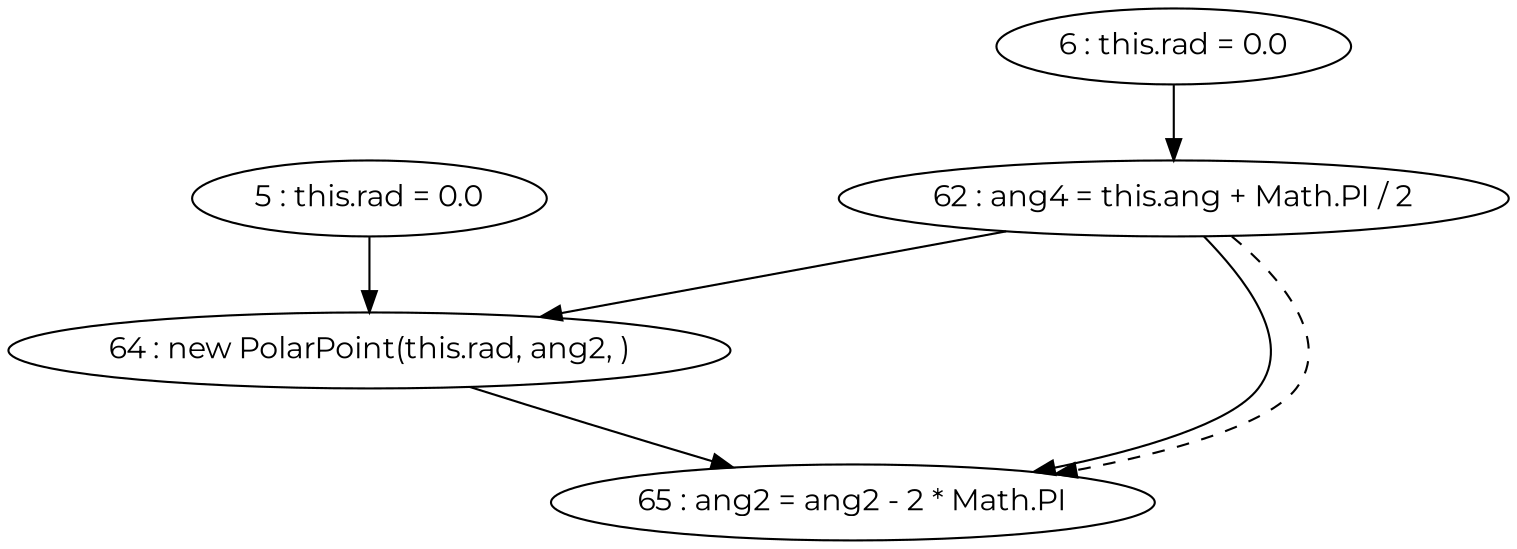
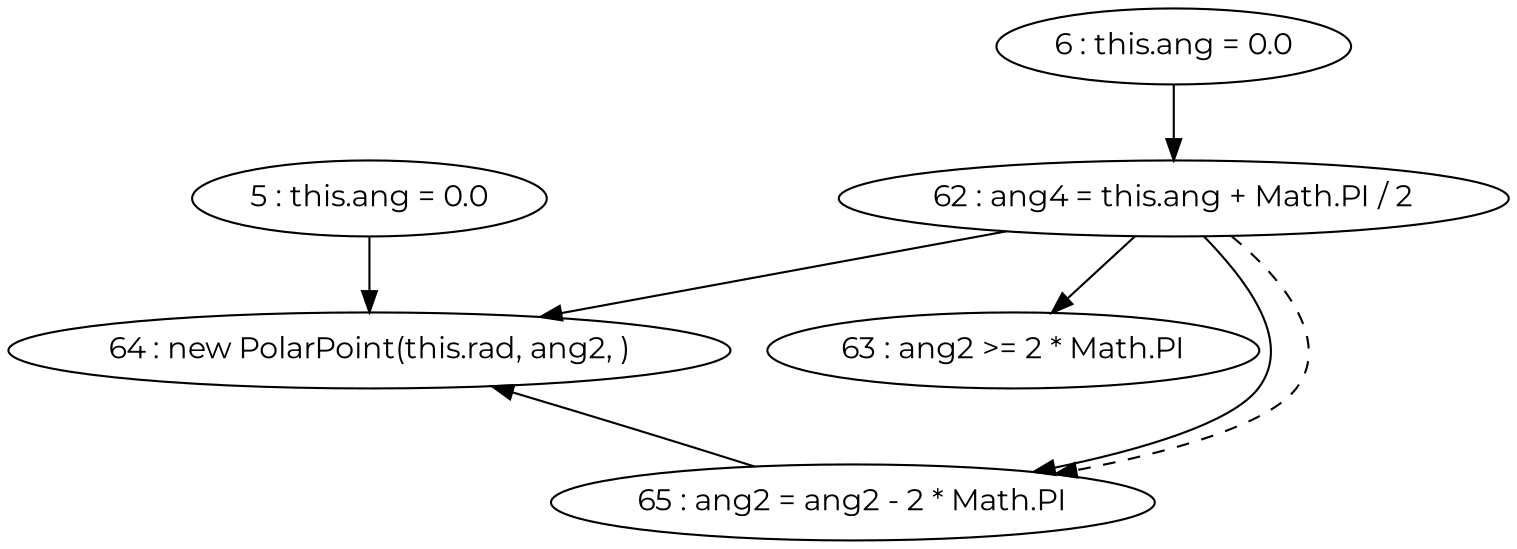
node "6 : this.rad = 0.0": label "6 : this.rad = 0.0" -> "6 : this.ang = 0.0"
node "5 : this.rad = 0.0": label "5 : this.rad = 0.0" -> "5 : this.ang = 0.0"
node "63 : ang2 >= 2 * Math.PI": added
edge "64 : new PolarPoint(this.rad, ang2, )" -> "65 : ang2 = ang2 - 2 * Math.PI": reversed
